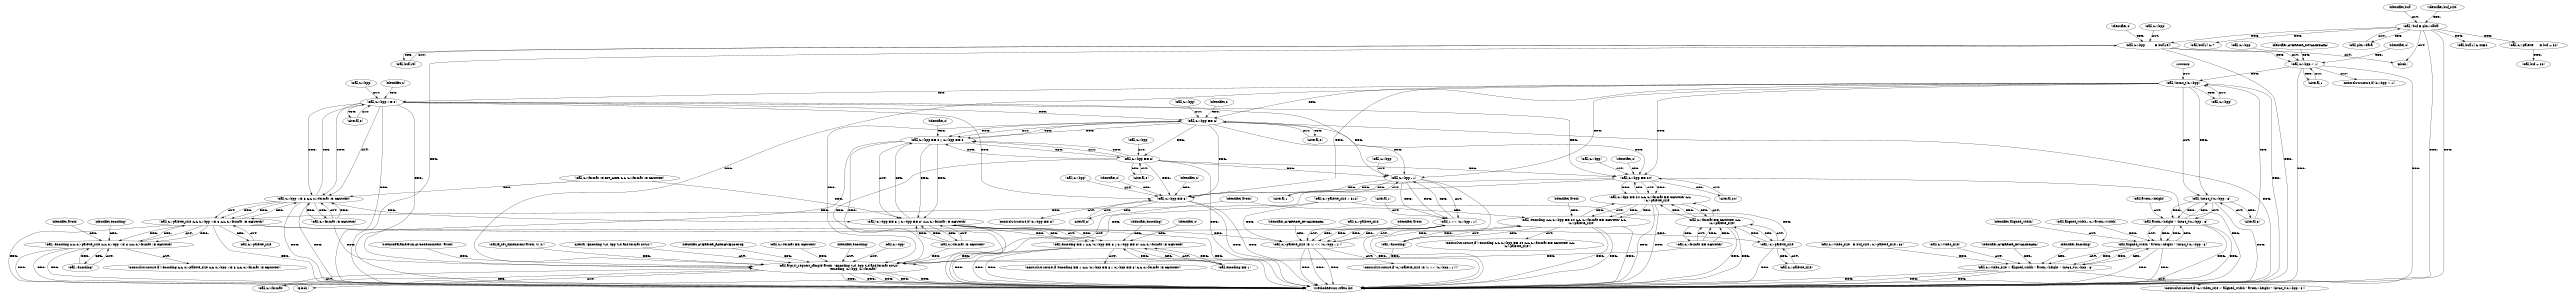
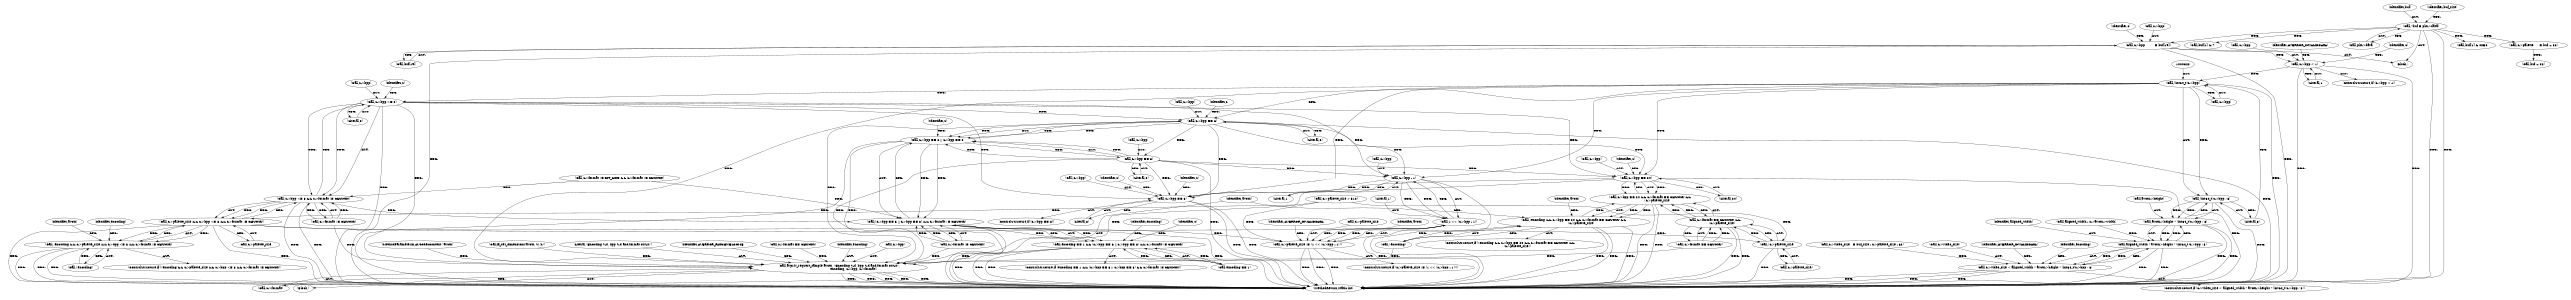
edge "(Call,(int64_t)c->bpp)" -> "(Call,c->bpp <= 8)": label "CFG: " -> "DDG: "
